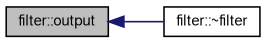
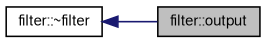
edge "filter::~filter" -> "filter::output": reversed
